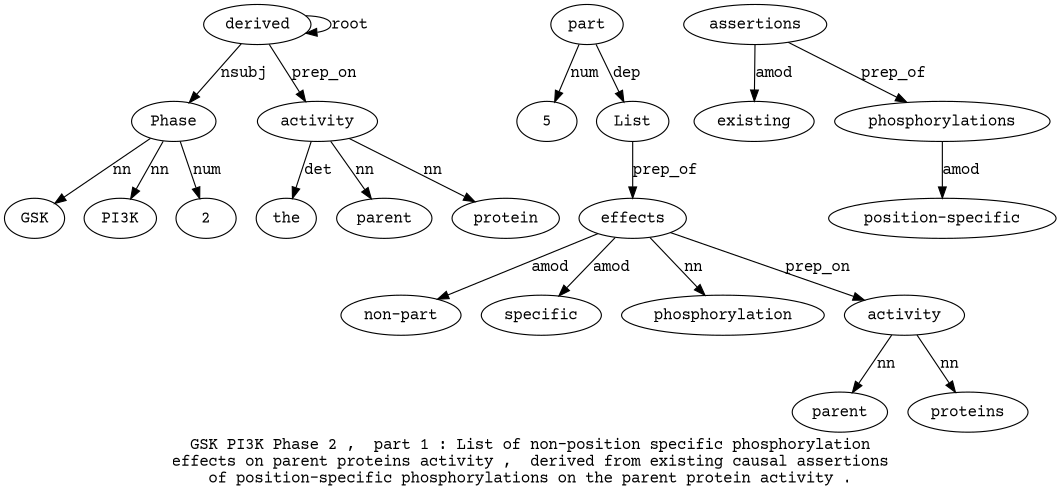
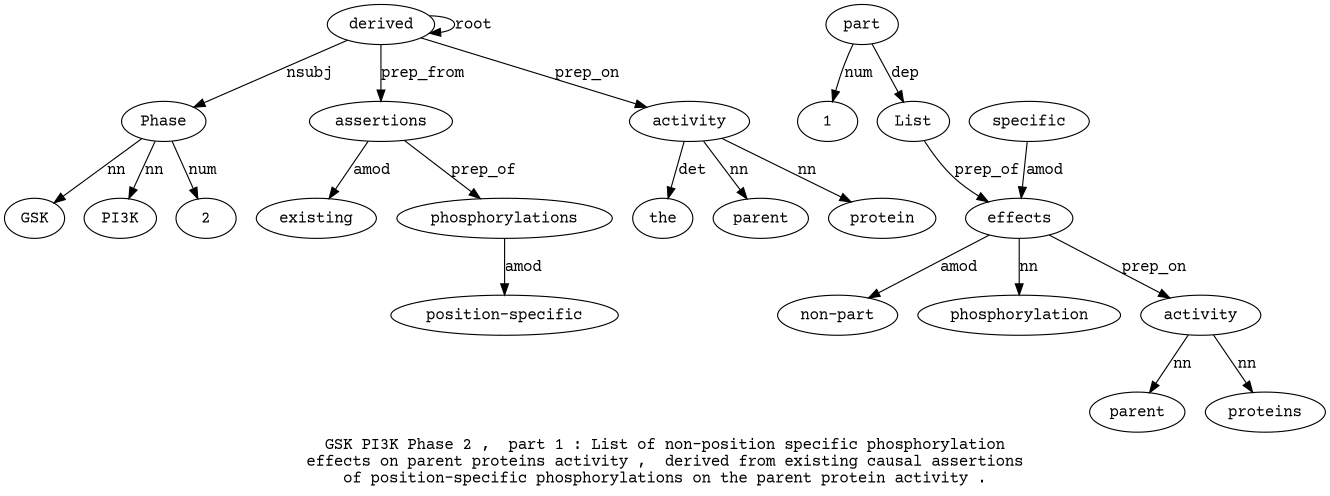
edge "derived" -> "assertions": added, label "prep_from"
node "5": label "5" -> "1"
edge "effects" -> "specific": reversed
